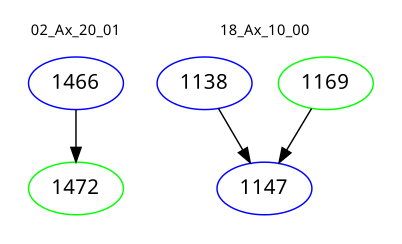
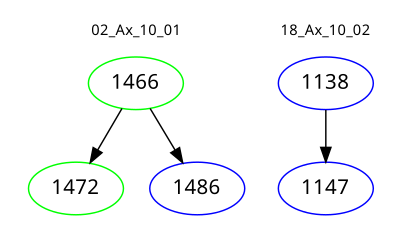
cluster "02_Ax_20_01": label "02_Ax_20_01" -> "02_Ax_10_01"
cluster "18_Ax_10_00": label "18_Ax_10_00" -> "18_Ax_10_02"
node "1466": color blue -> green
node "1169": removed
node "1486": added
